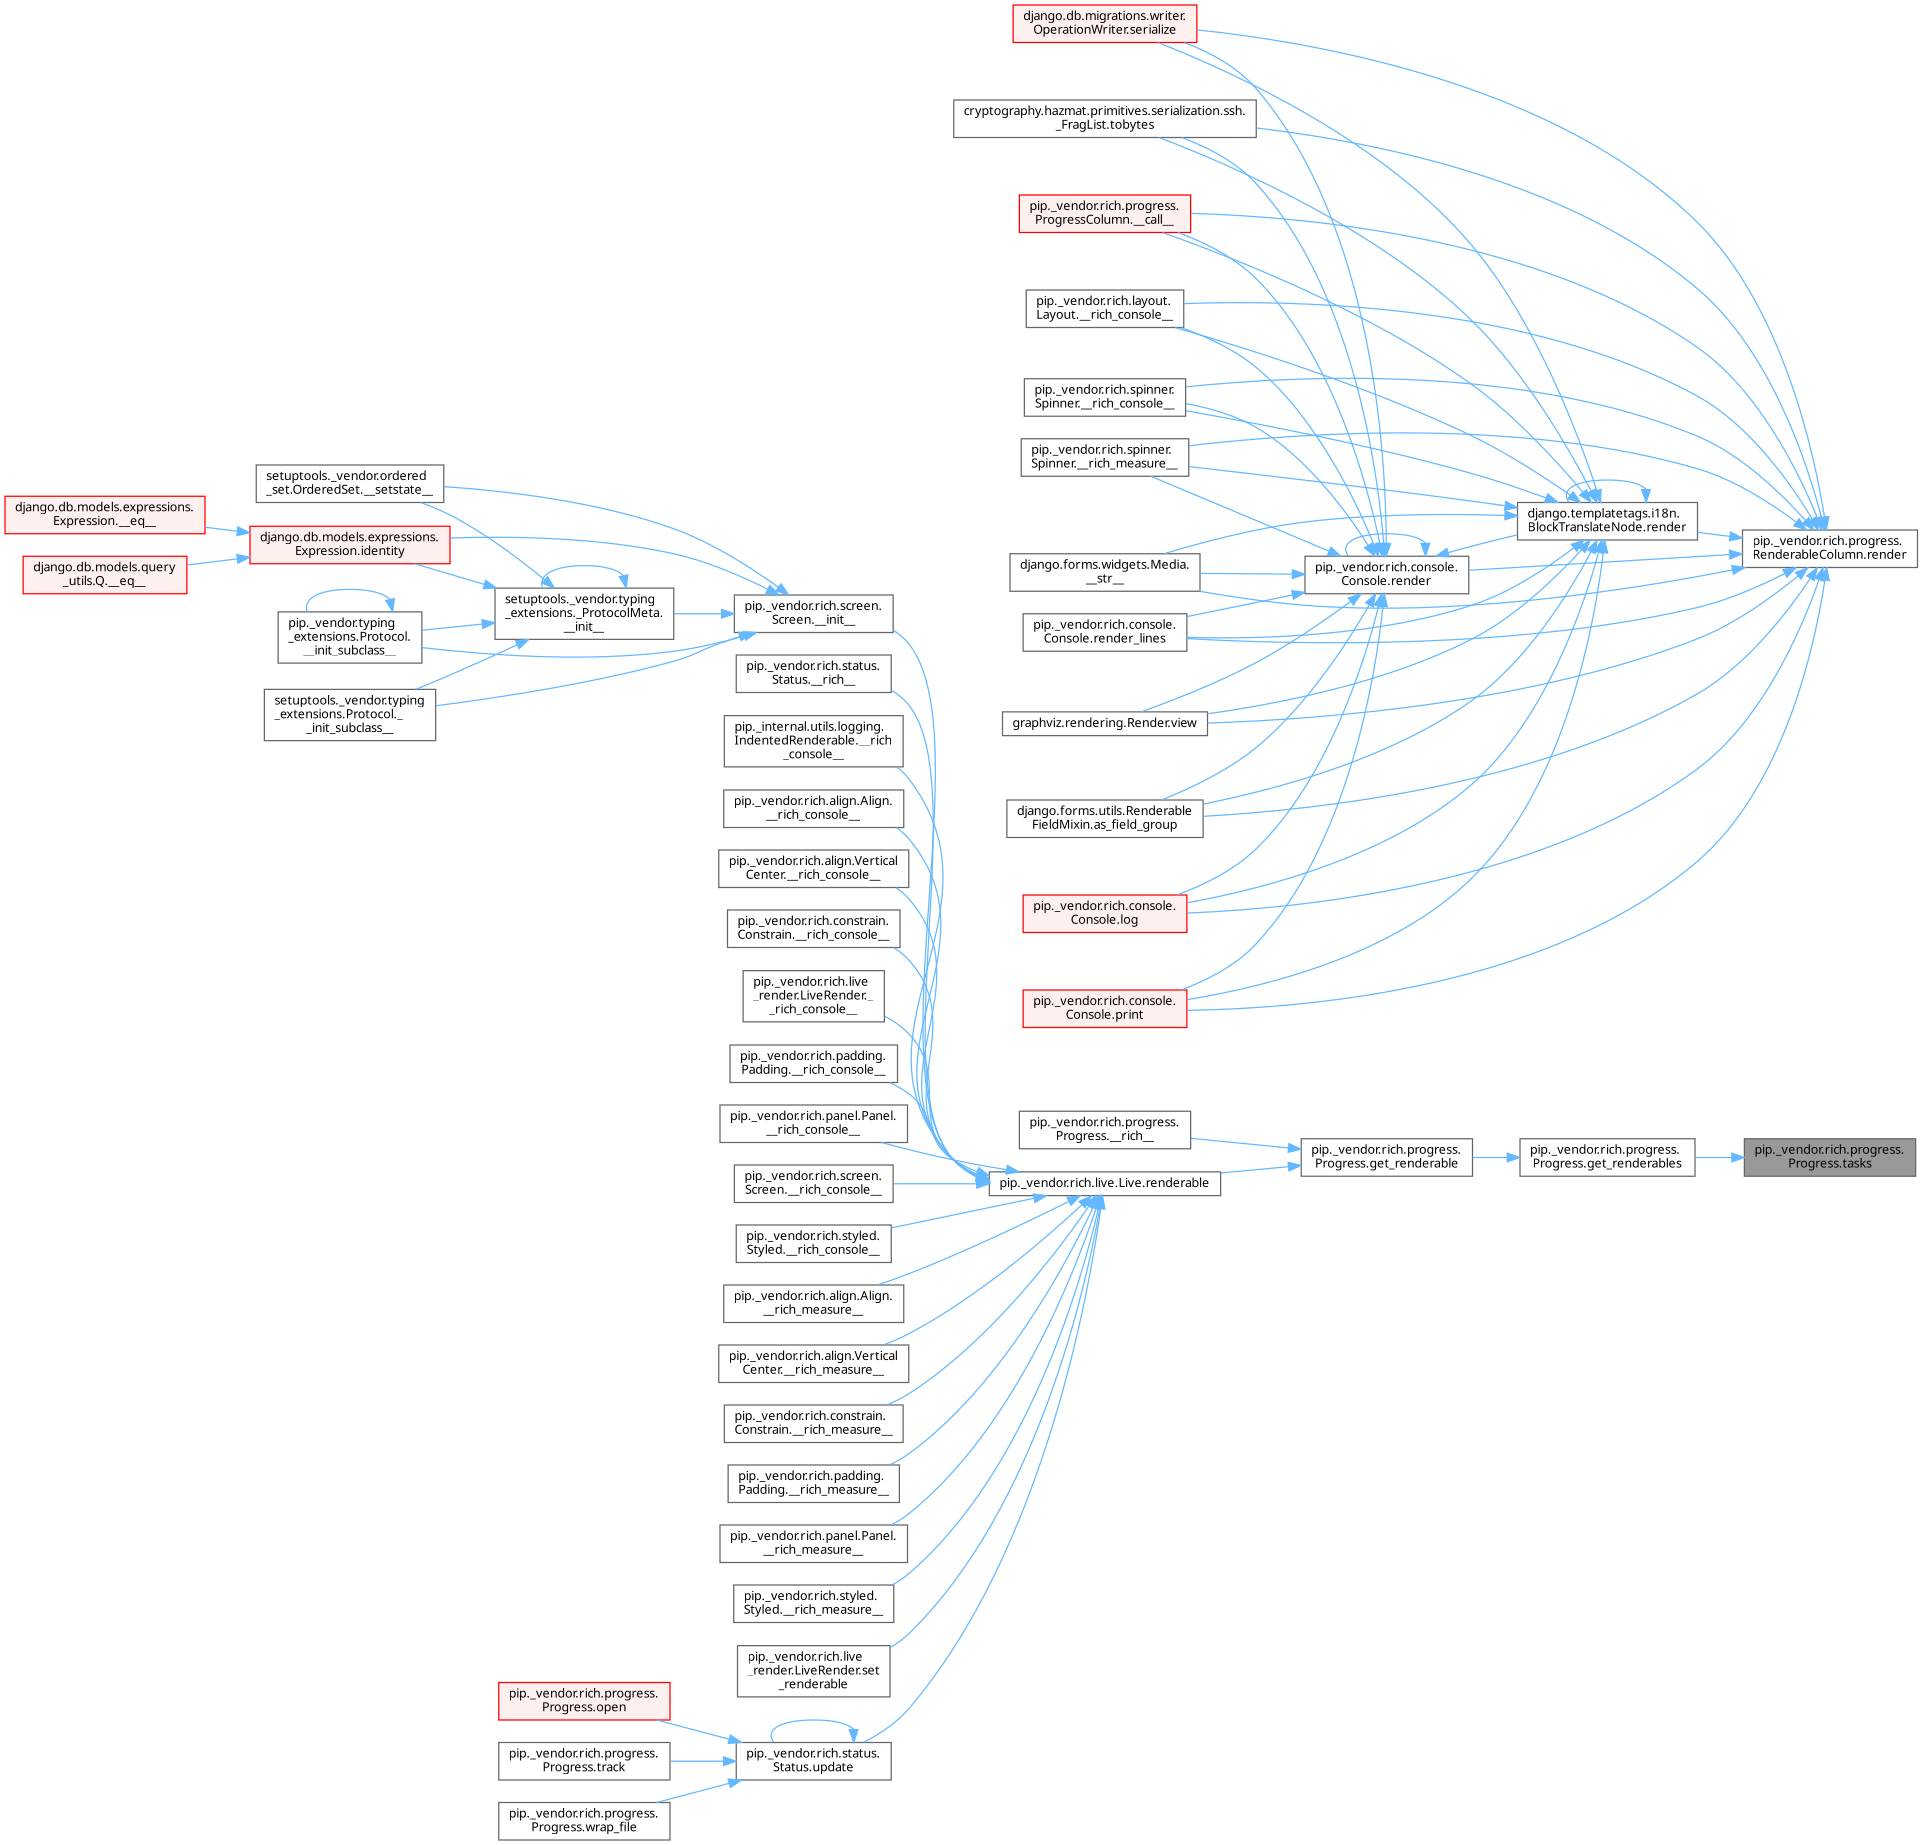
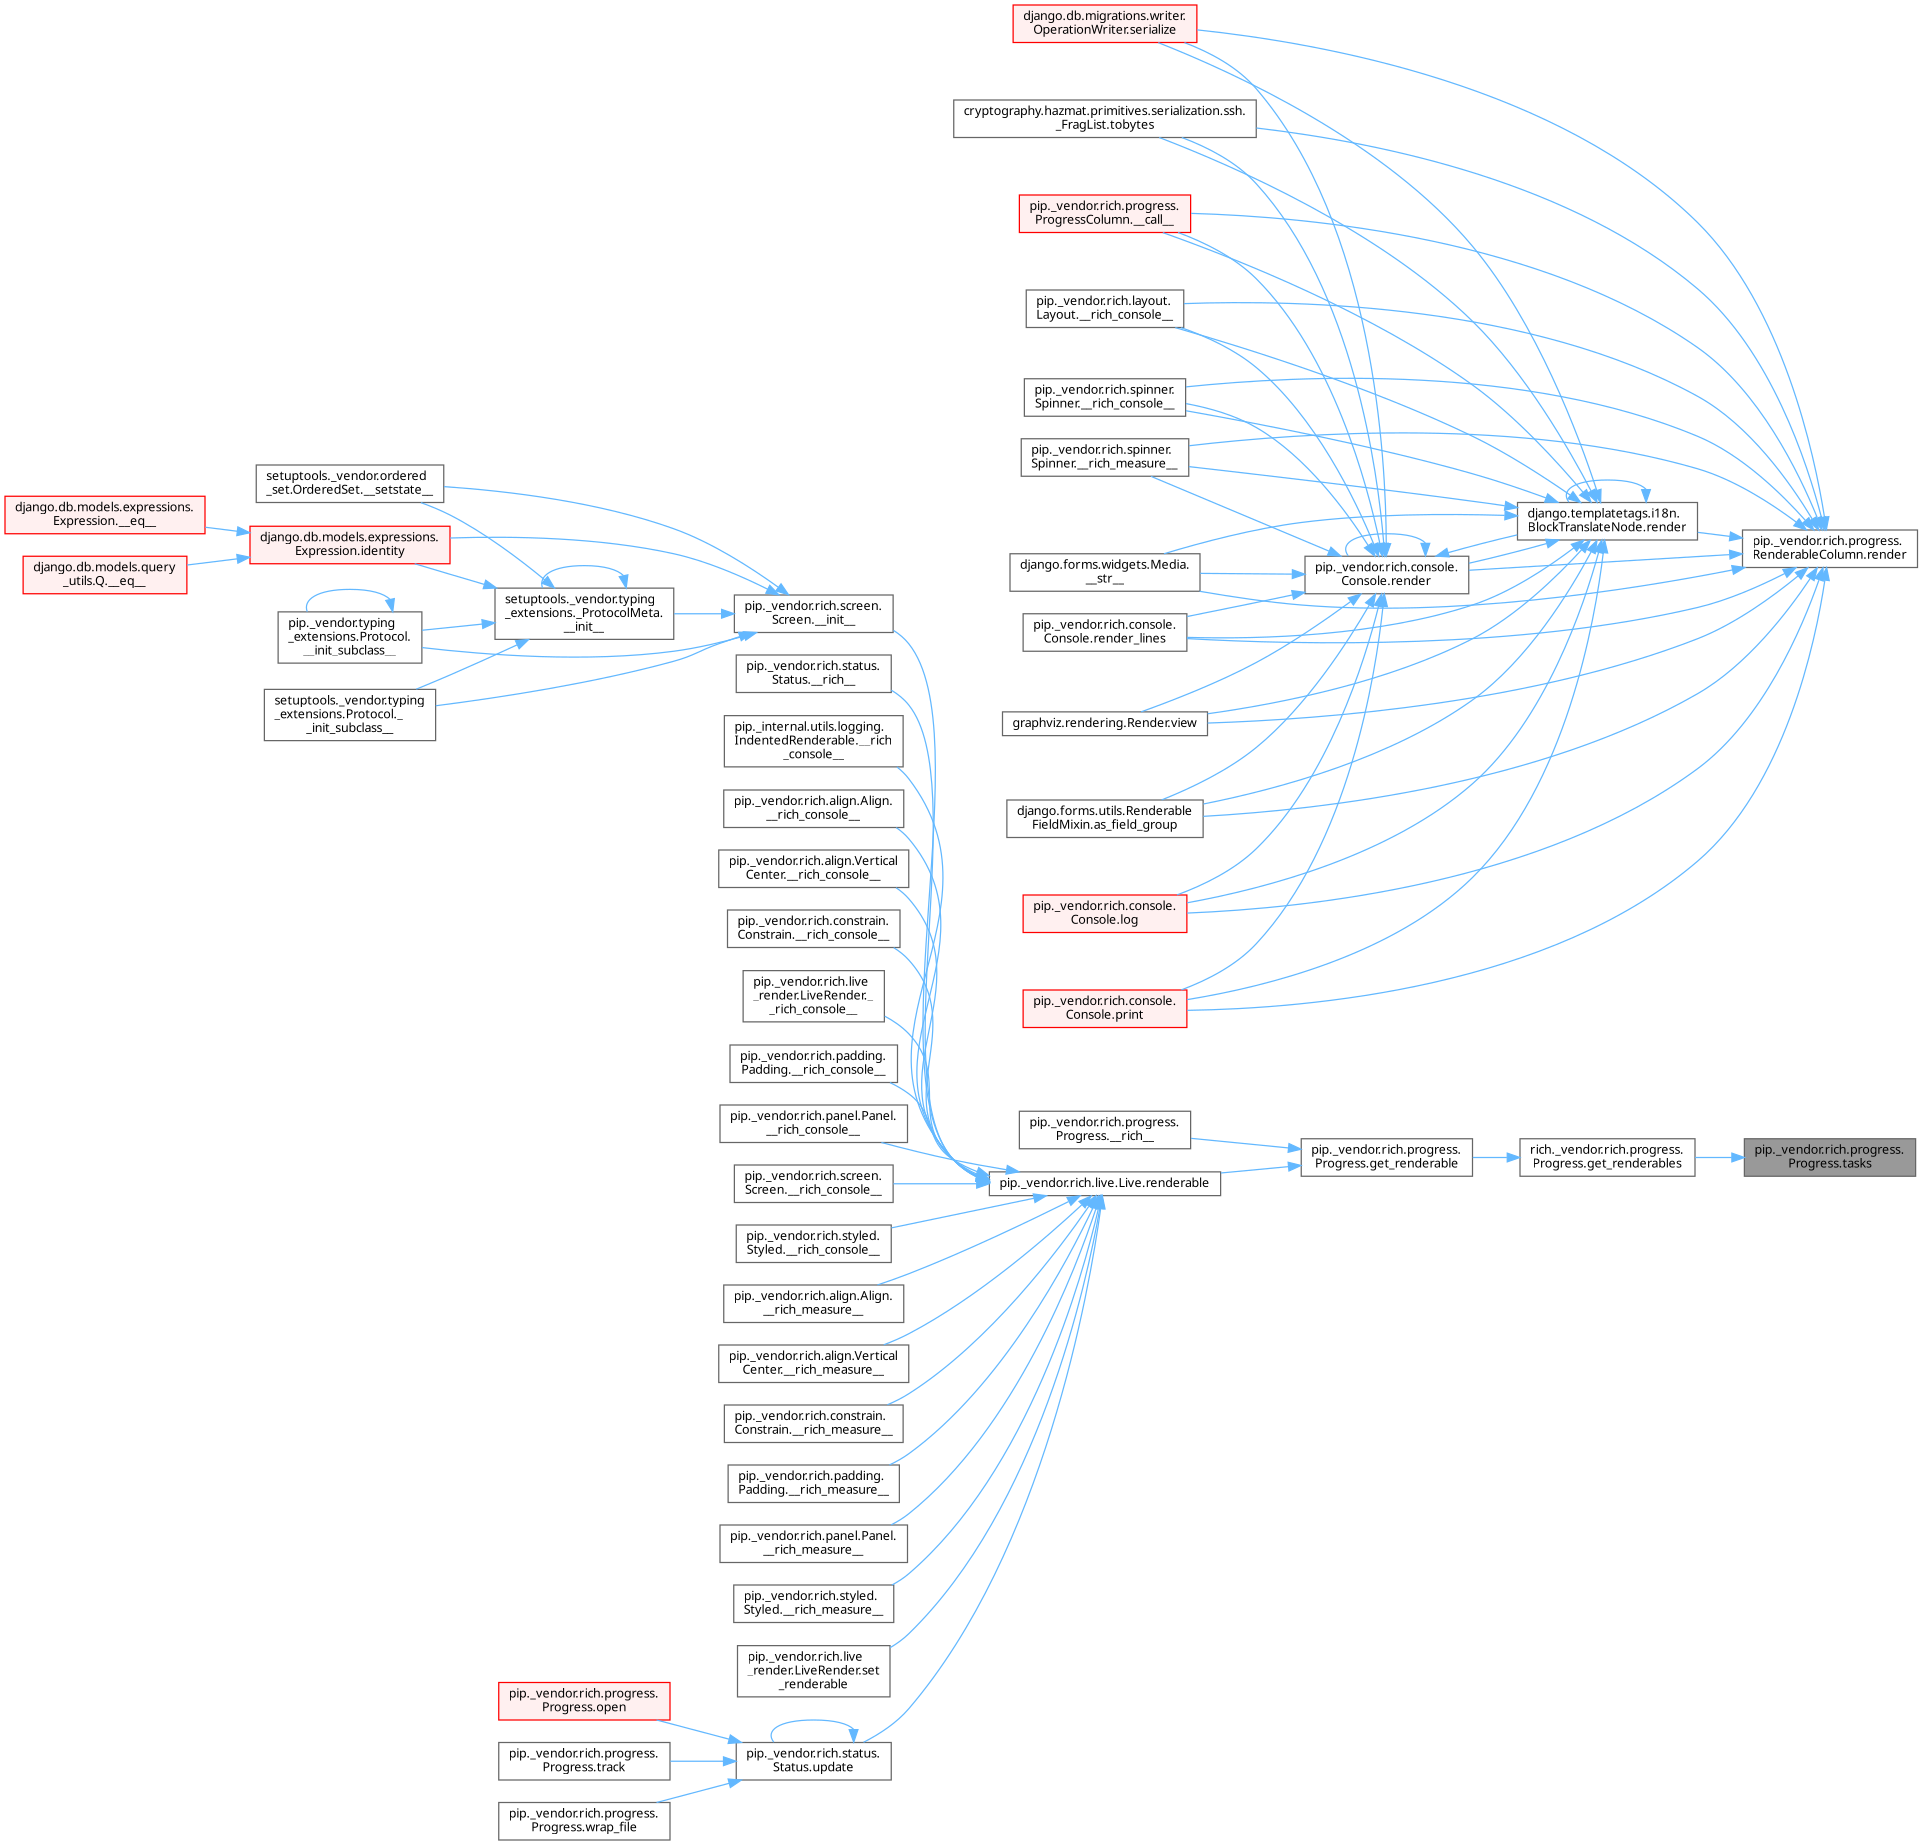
edge "pip._vendor.rich.console. Console.render" -> "django.templatetags.i18n. BlockTranslateNode.render": added
node "pip._vendor.rich.progress. Progress.get_renderables": label "pip._vendor.rich.progress. Progress.get_renderables" -> "rich._vendor.rich.progress. Progress.get_renderables"
